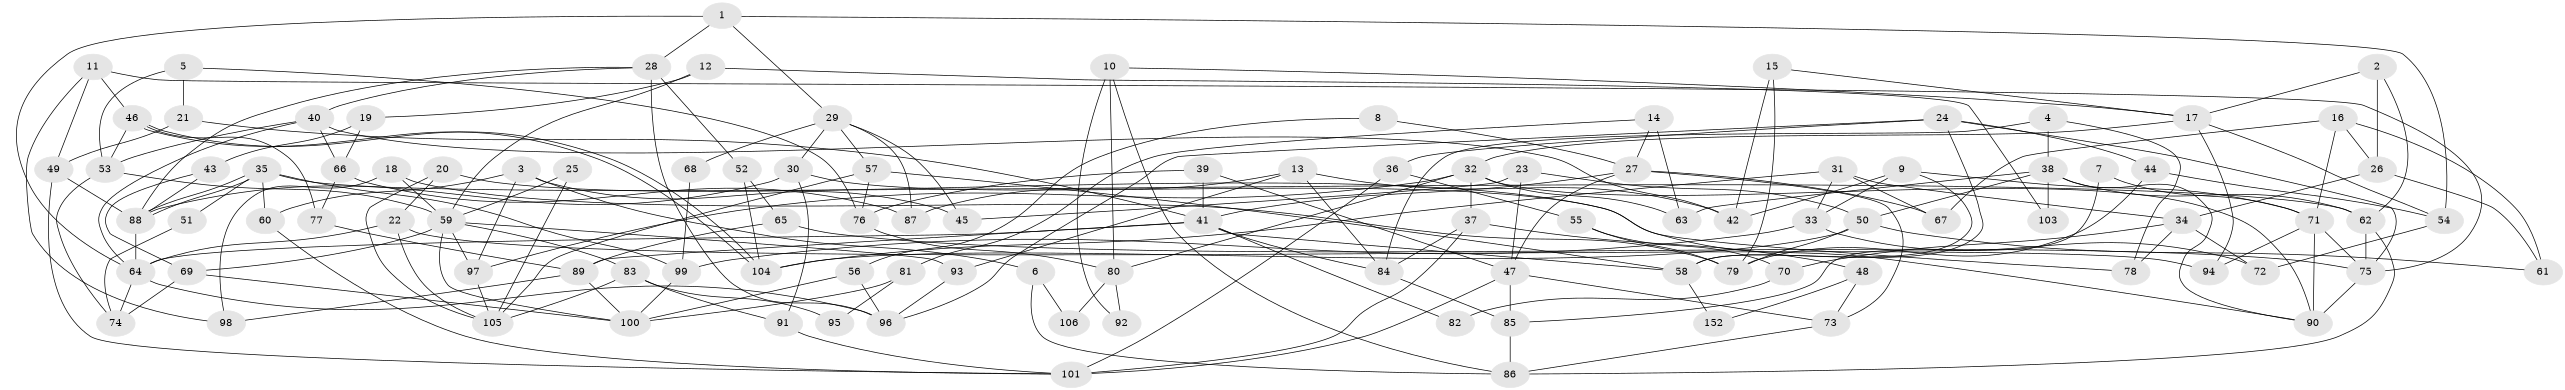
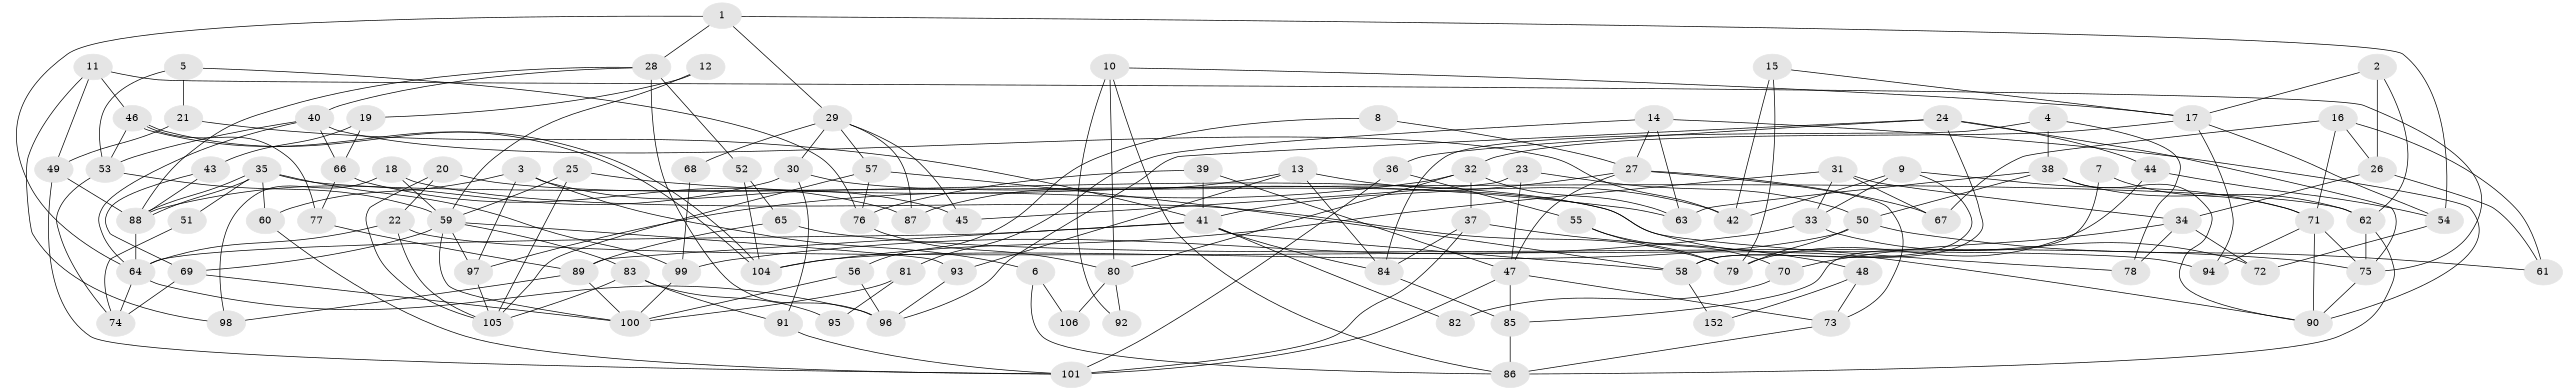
edge "25" -- "63": added
edge "32" -- "90": now "14" -- "90"
node "103": removed
